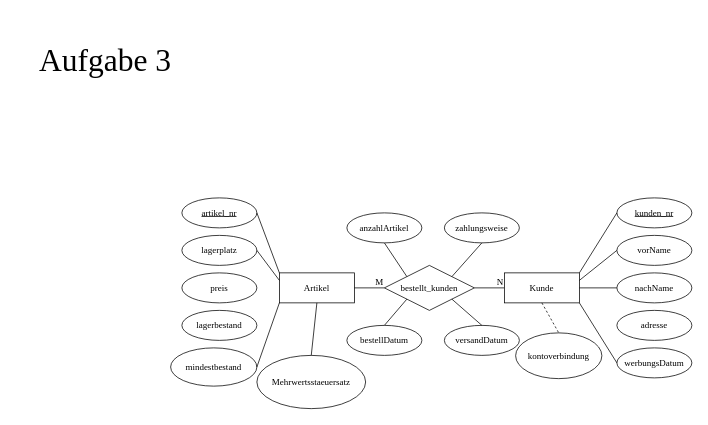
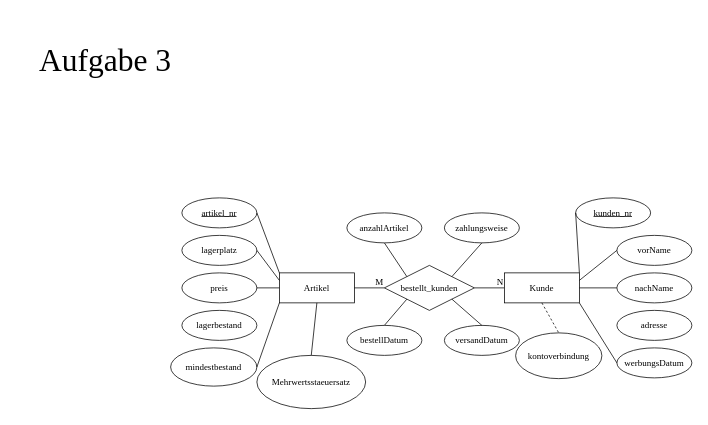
node "kunden_nr": moved (654, 213) -> (613, 213)
edge "preis" -- "Artikel": added
